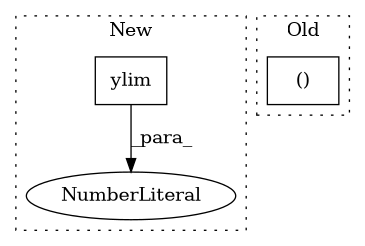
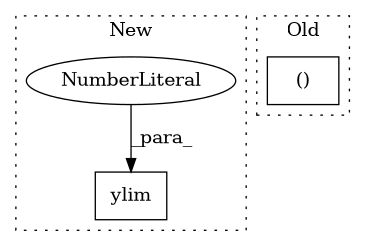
edge "ylim" -> "NumberLiteral": reversed
